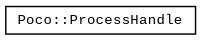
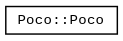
node "Poco::ProcessHandle": label "Poco::ProcessHandle" -> "Poco::Poco"
